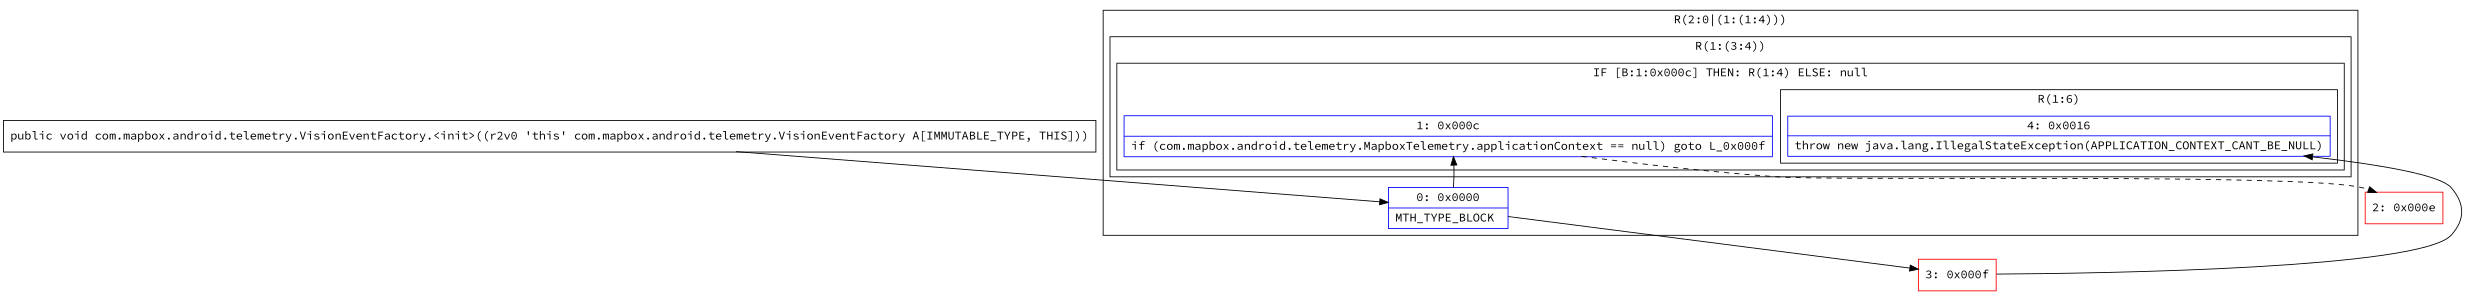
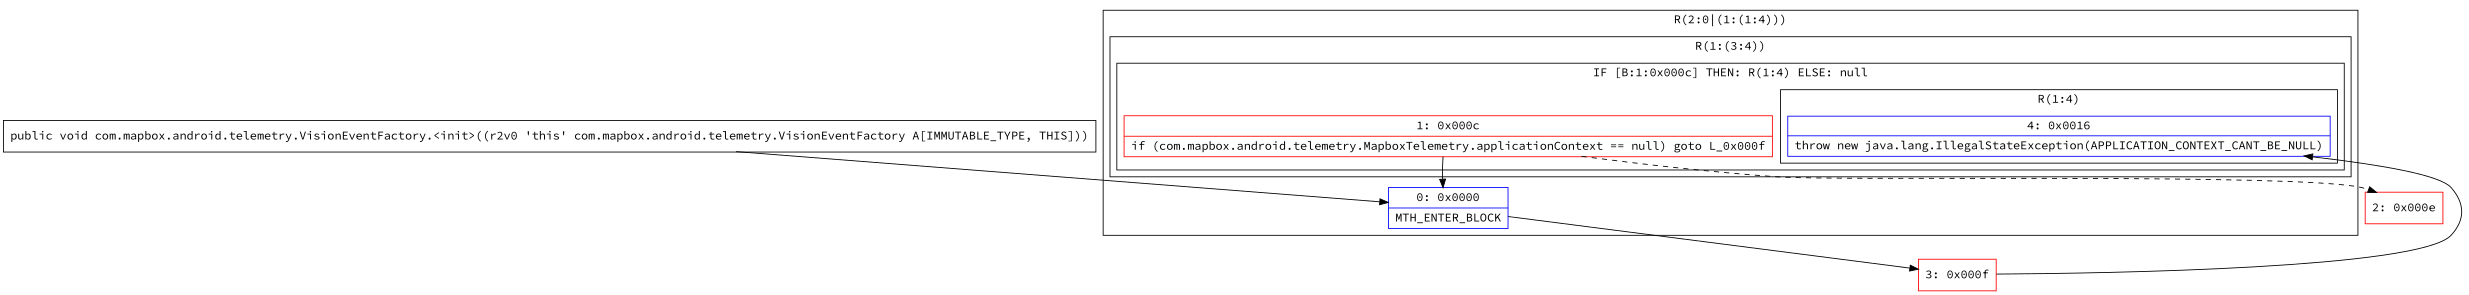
cluster "R(1:6)": label "R(1:6)" -> "R(1:4)"
node "1: 0x000c": color blue -> red
edge "0: 0x0000" -> "1: 0x000c": reversed
node "0: 0x0000": text "MTH_TYPE_BLOCK" -> "MTH_ENTER_BLOCK"
